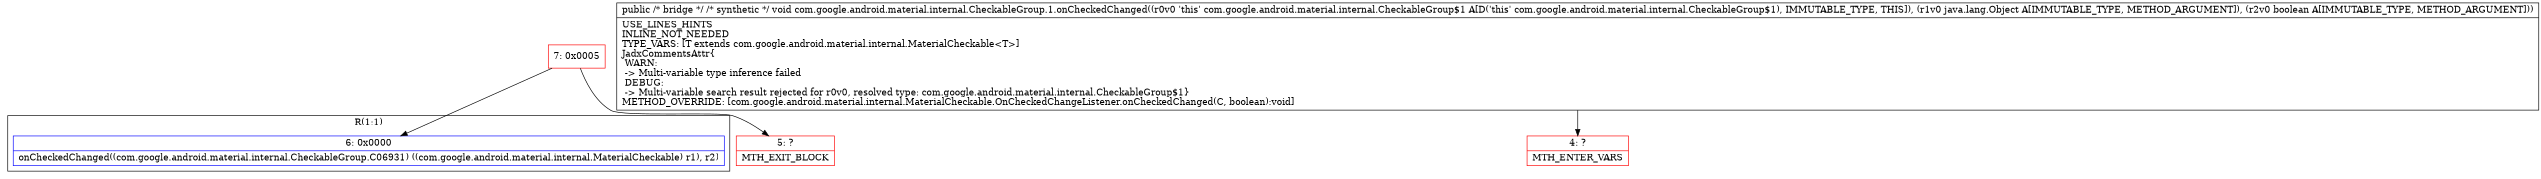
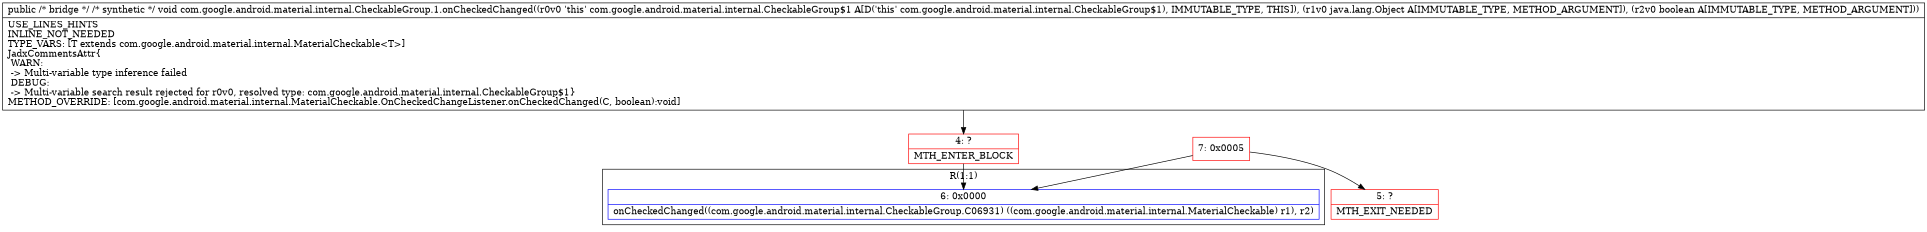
node "5: ?": text "MTH_EXIT_BLOCK" -> "MTH_EXIT_NEEDED"
node "4: ?": text "MTH_ENTER_VARS" -> "MTH_ENTER_BLOCK"
edge "4: ?" -> "6: 0x0000": added
